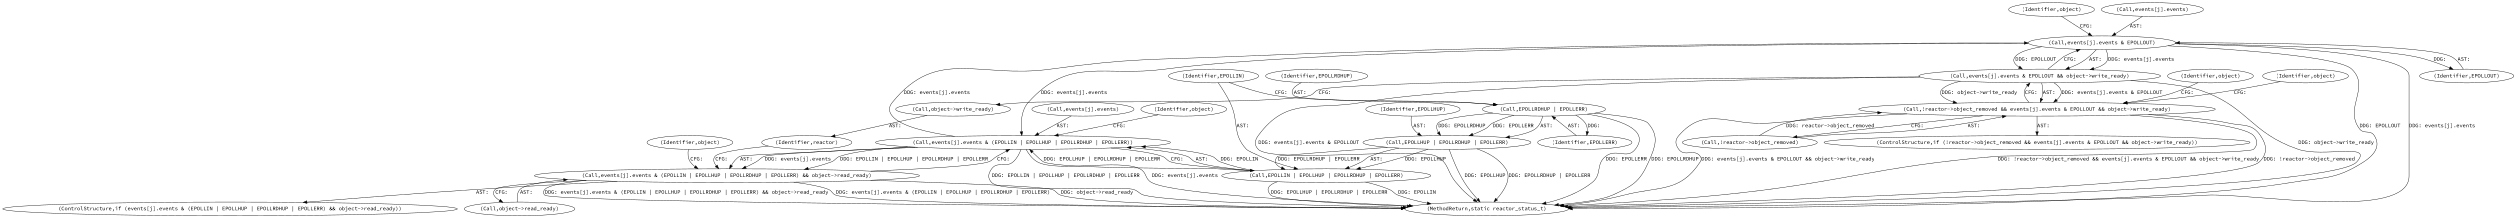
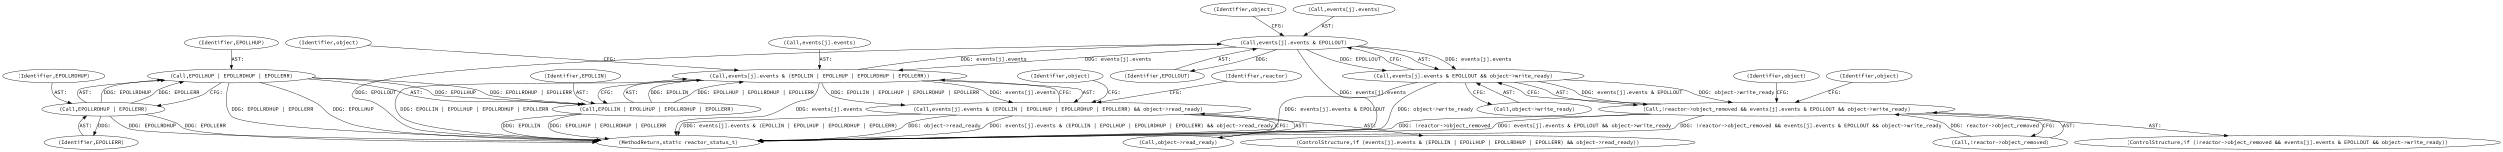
edge "(Identifier,EPOLLIN)" -> "(Call,EPOLLRDHUP | EPOLLERR)": now "(Call,EPOLLHUP | EPOLLRDHUP | EPOLLERR)" -> "(Call,EPOLLRDHUP | EPOLLERR)"
edge "(Call,object->write_ready)" -> "(Identifier,reactor)": now "(Call,object->write_ready)" -> "(Call,events[j].events & EPOLLOUT && object->write_ready)"
